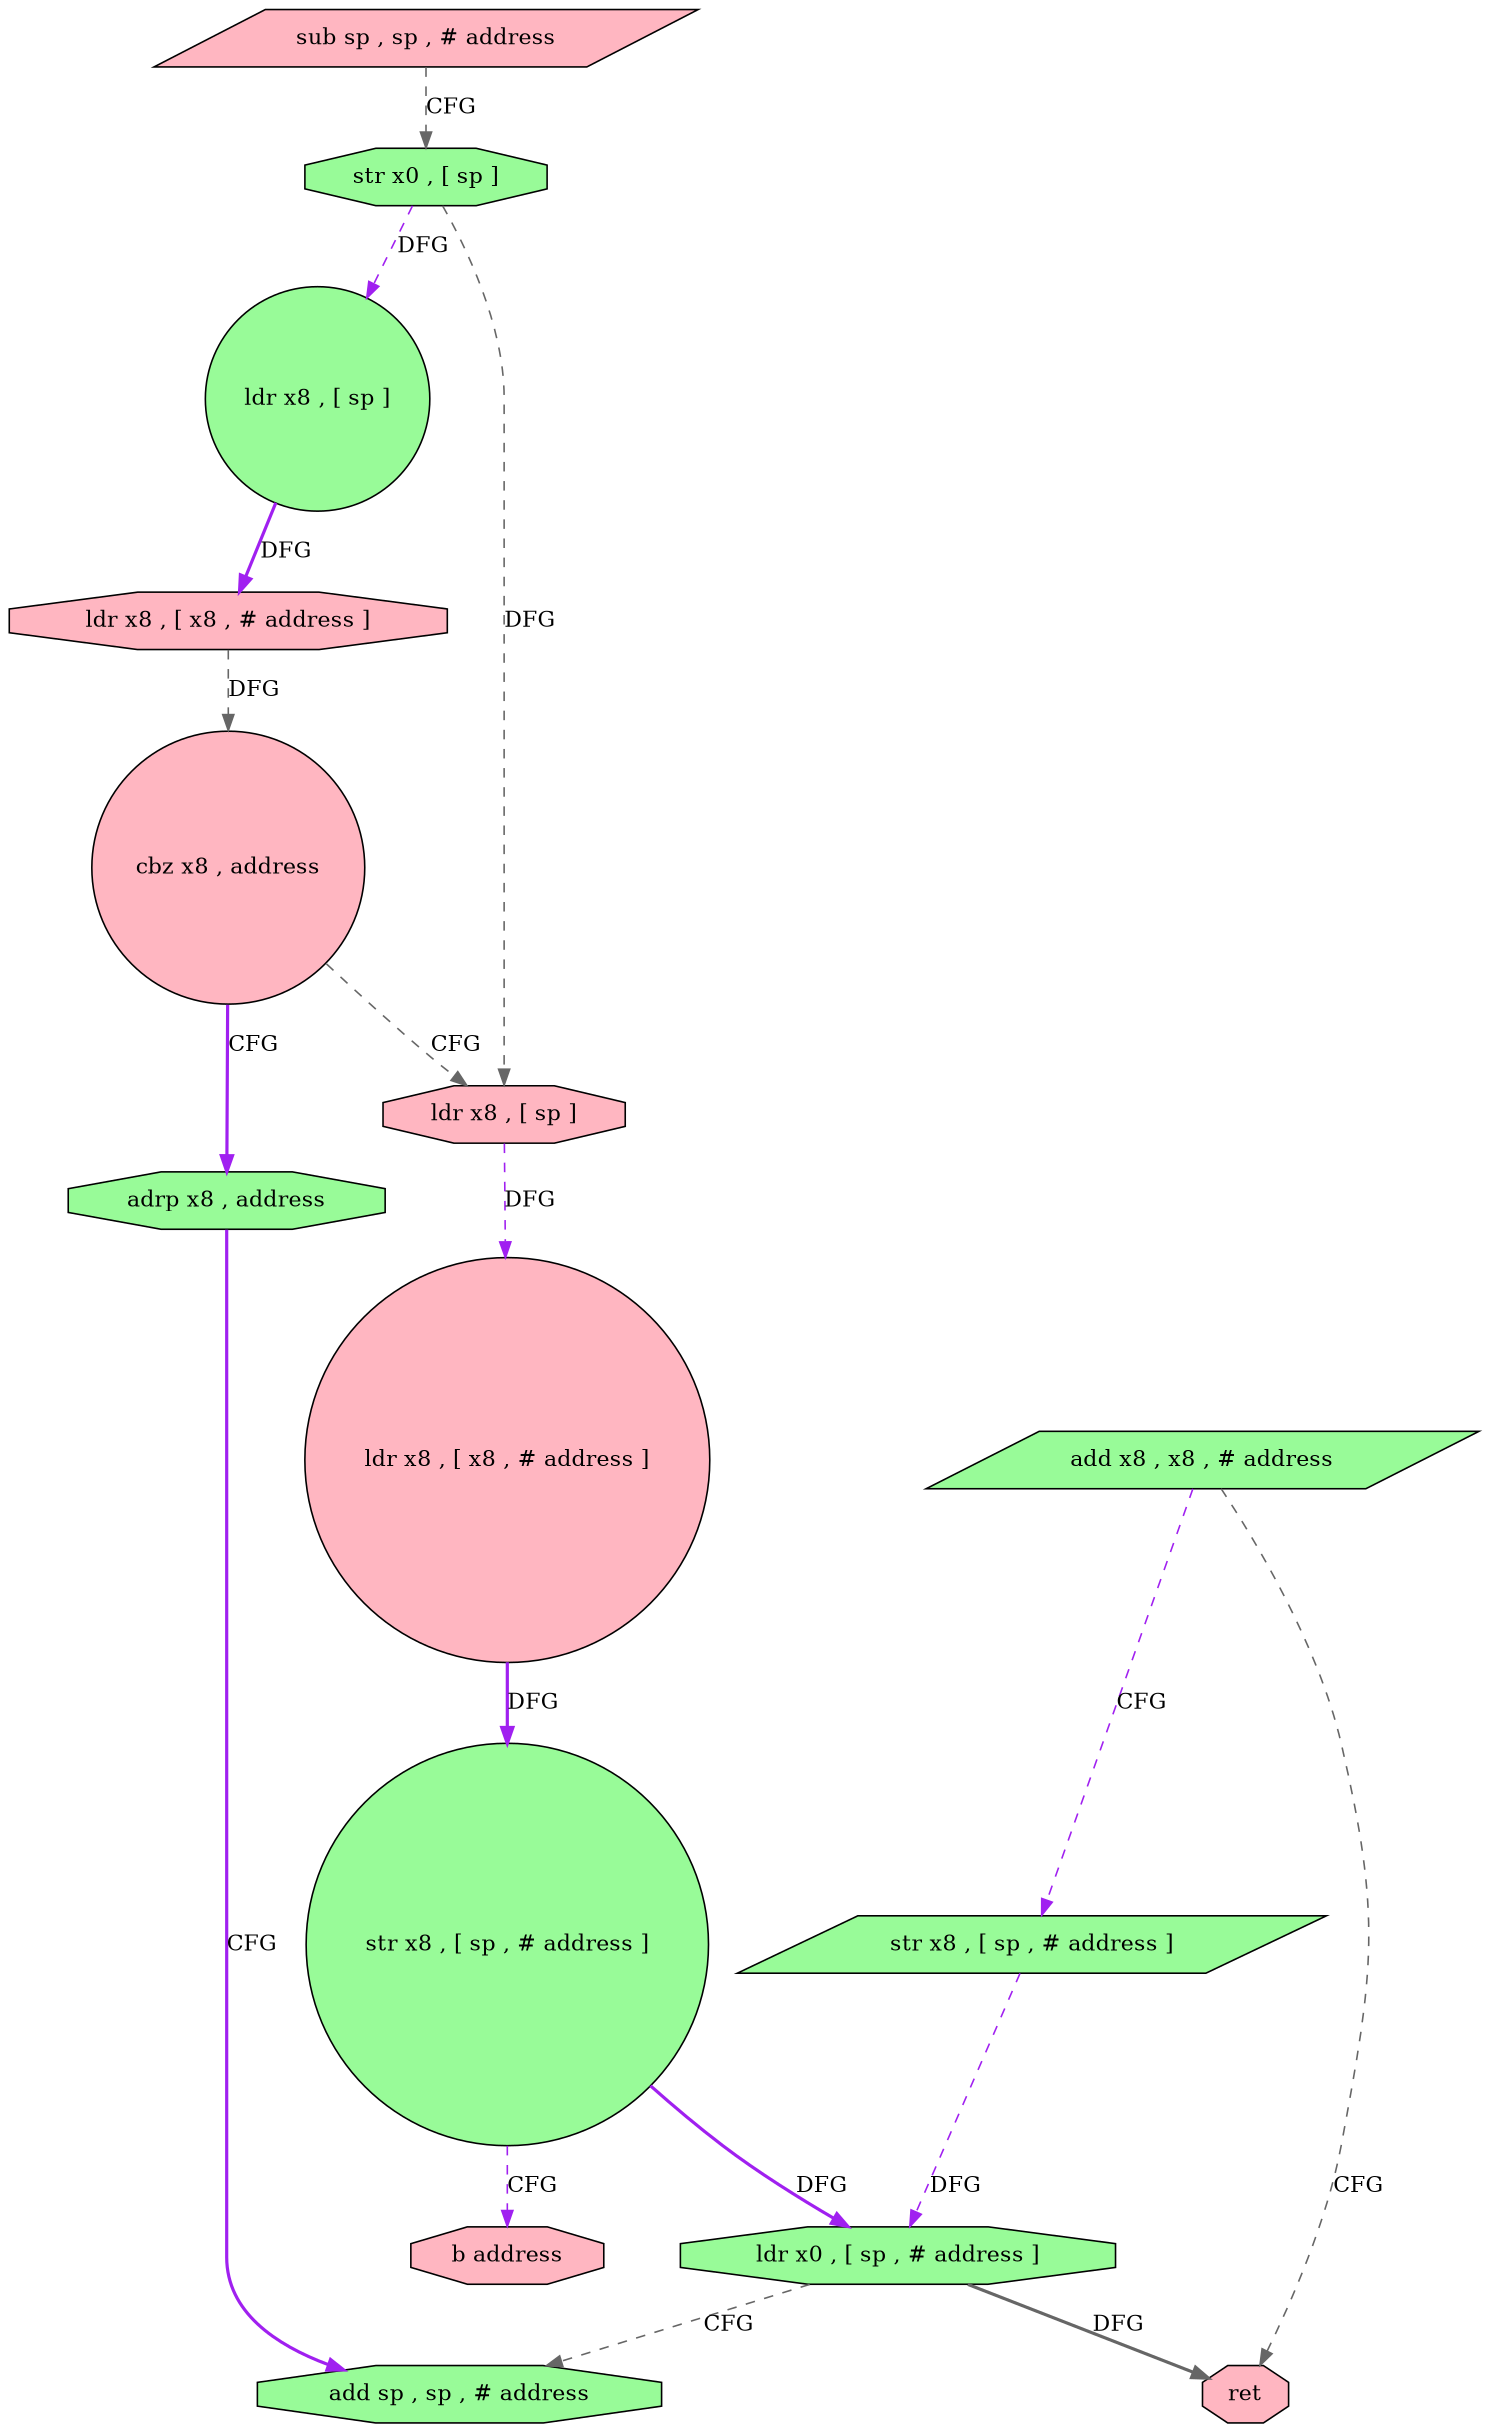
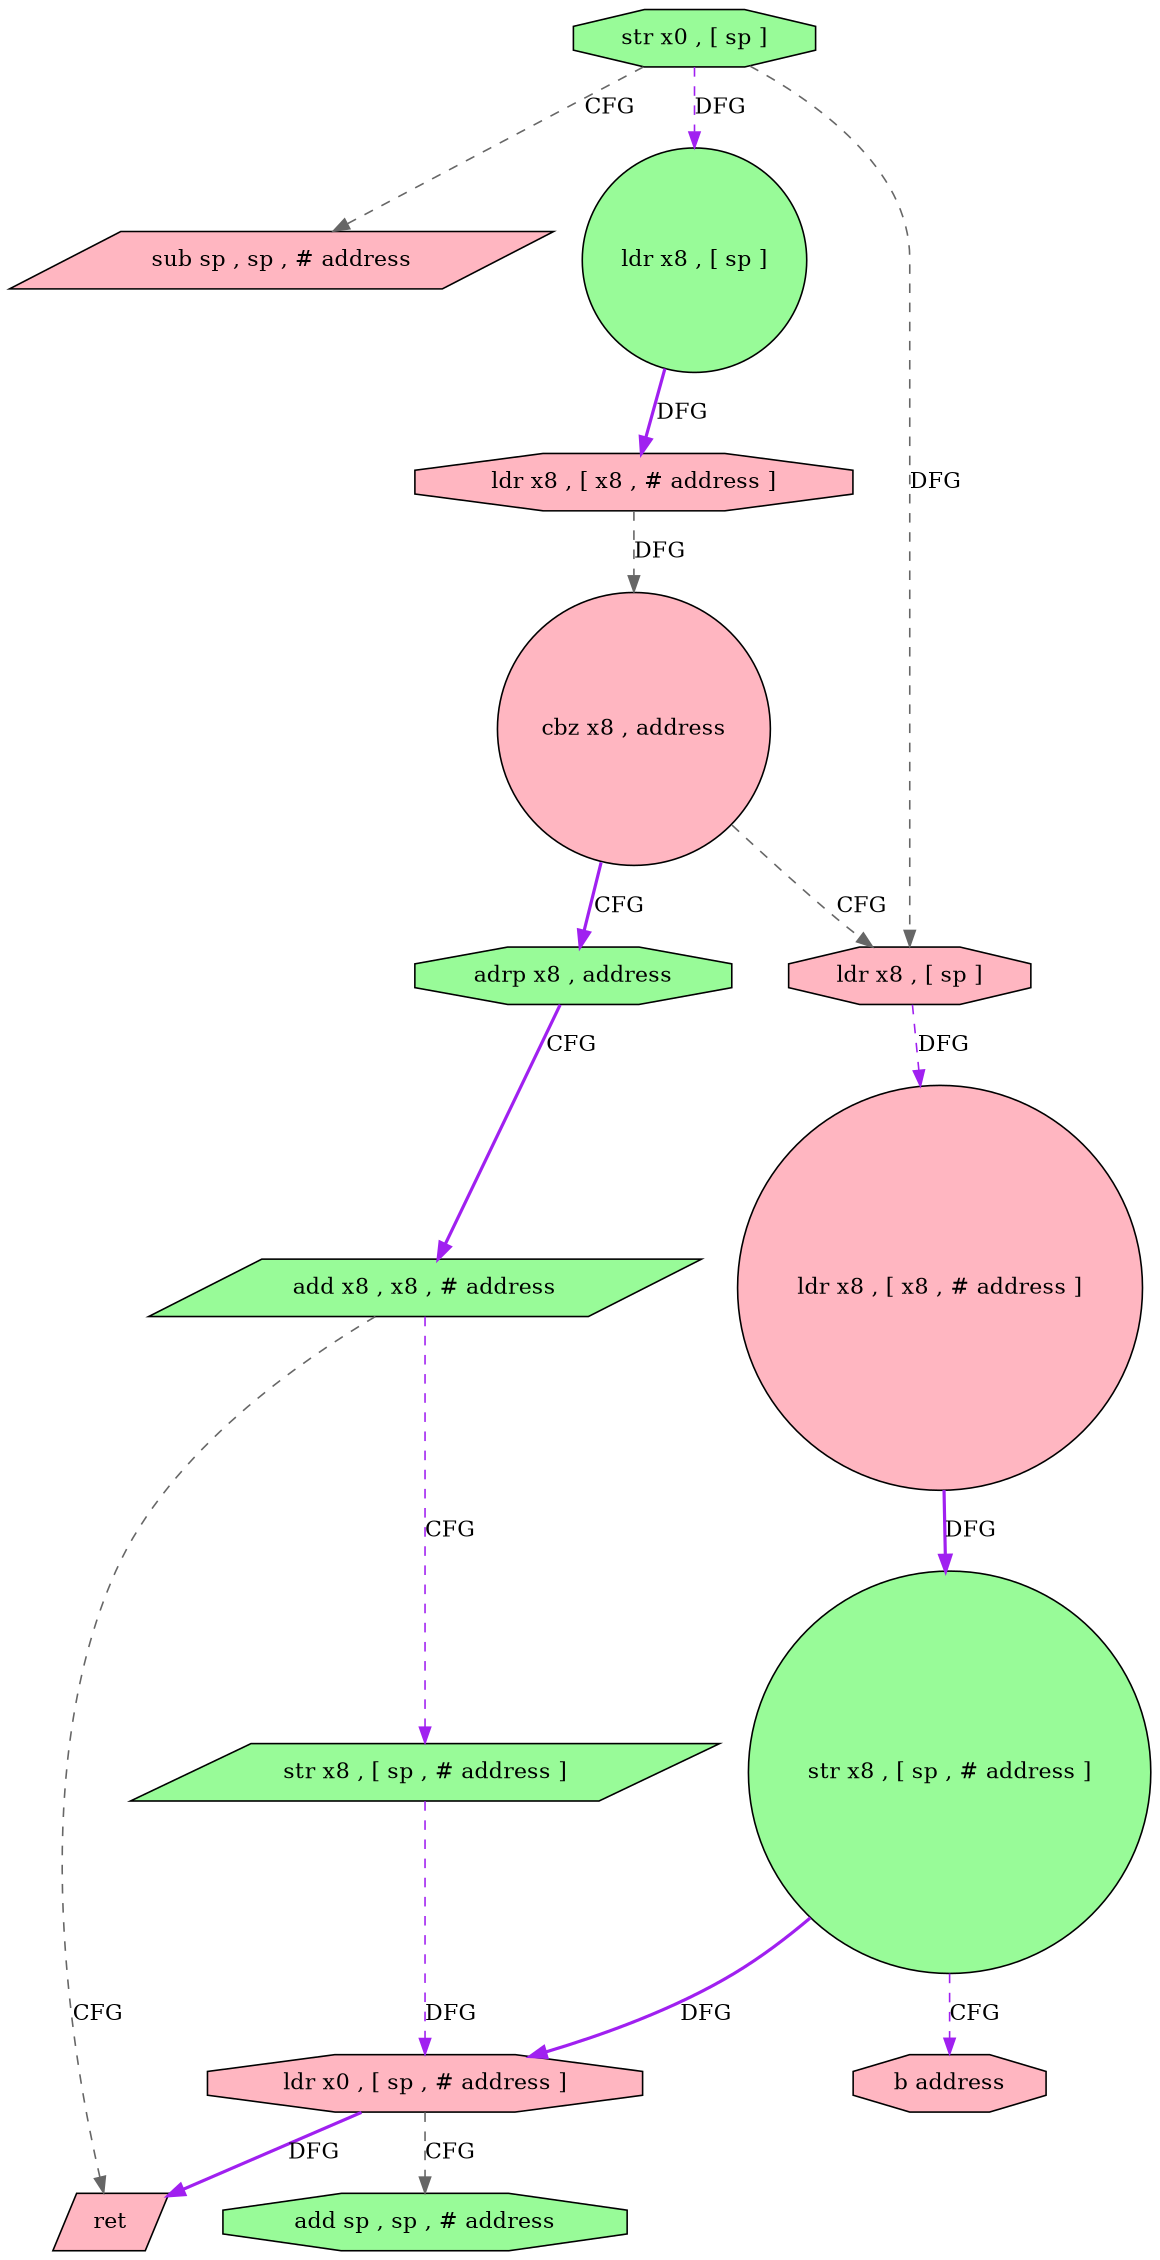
edge "sub sp , sp , # address" -> "str x0 , [ sp ]": reversed
edge "adrp x8 , address" -> "add sp , sp , # address": now "adrp x8 , address" -> "add x8 , x8 , # address"
node "ldr x0 , [ sp , # address ]": fillcolor palegreen -> lightpink
edge "ldr x0 , [ sp , # address ]" -> "ret": color gray40 -> purple
node "ret": shape octagon -> parallelogram
